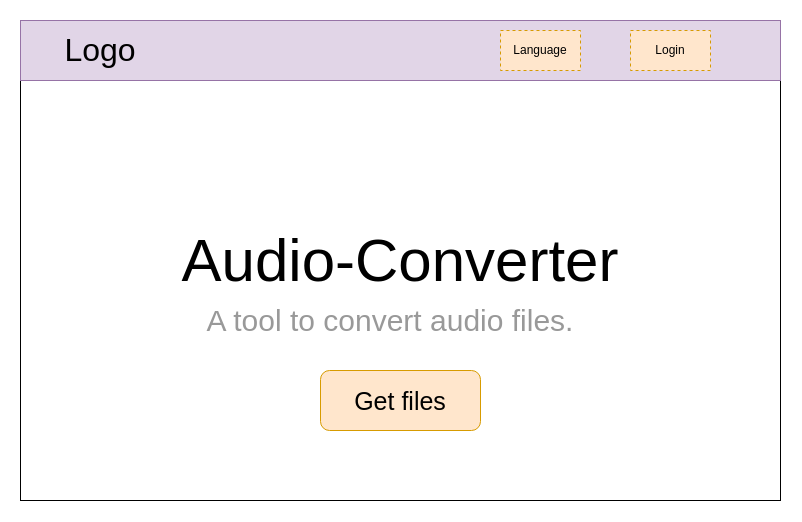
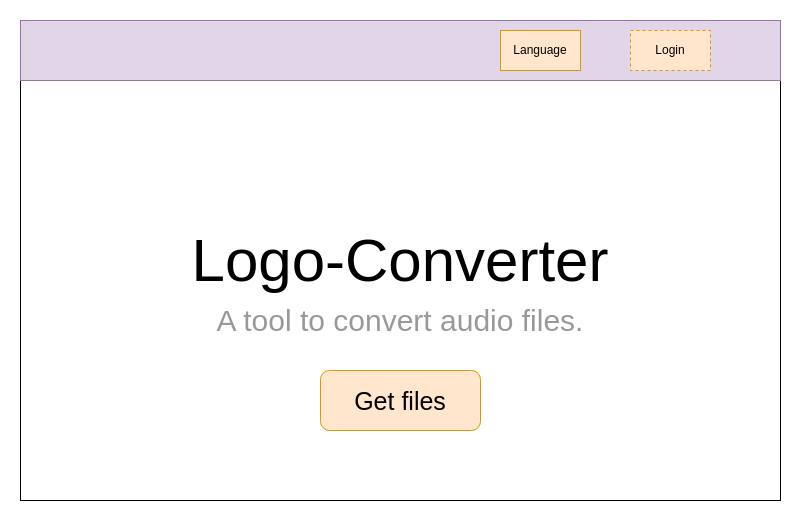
node "Logo": removed
node "Language": style dashed -> solid
node "Audio-Converter": label "Audio-Converter" -> "Logo-Converter"
node "A tool to convert audio files.": moved (391, 321) -> (401, 321)
